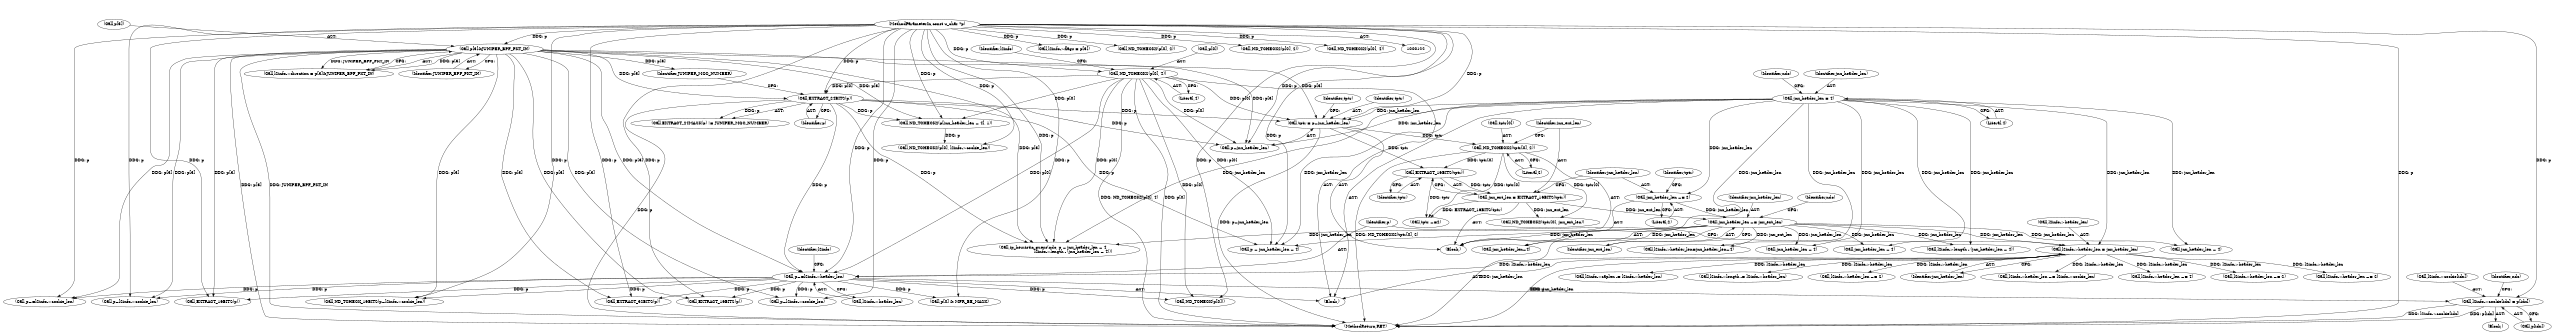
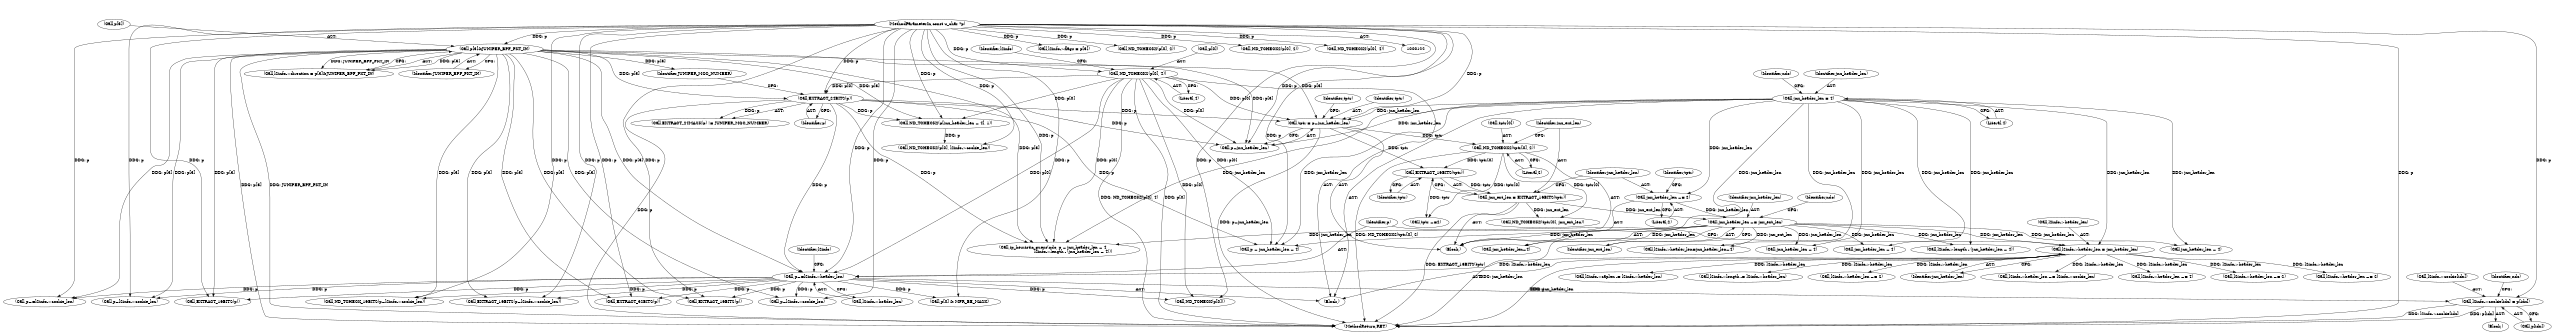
edge "(Call,tptr = p+jnx_header_len)" -> "(Call,p+jnx_header_len)": added, label "CFG:"
edge "(Call,jnx_ext_len = EXTRACT_16BITS(tptr))" -> "(Call,tptr +=2)": now "(Call,jnx_ext_len = EXTRACT_16BITS(tptr))" -> "(MethodReturn,RET)"
node "(Call,EXTRACT_16BITS(p+l2info->cookie_len))": added
